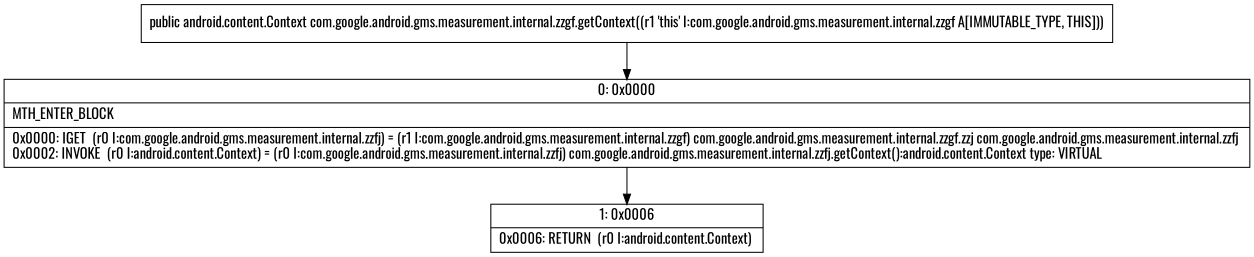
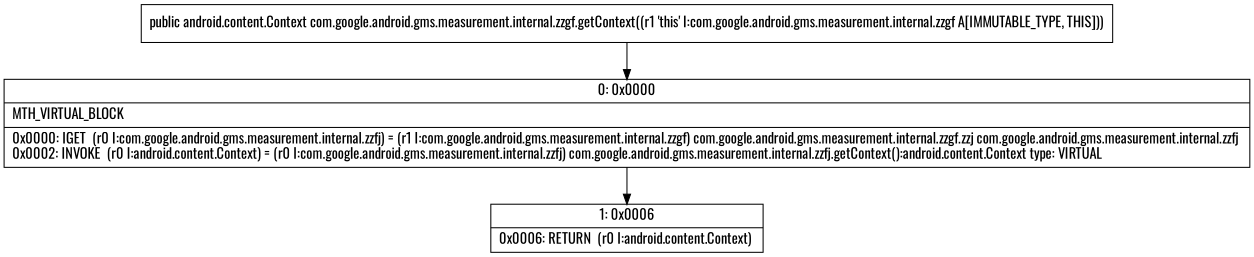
node "0: 0x0000": text "MTH_ENTER_BLOCK" -> "MTH_VIRTUAL_BLOCK"
